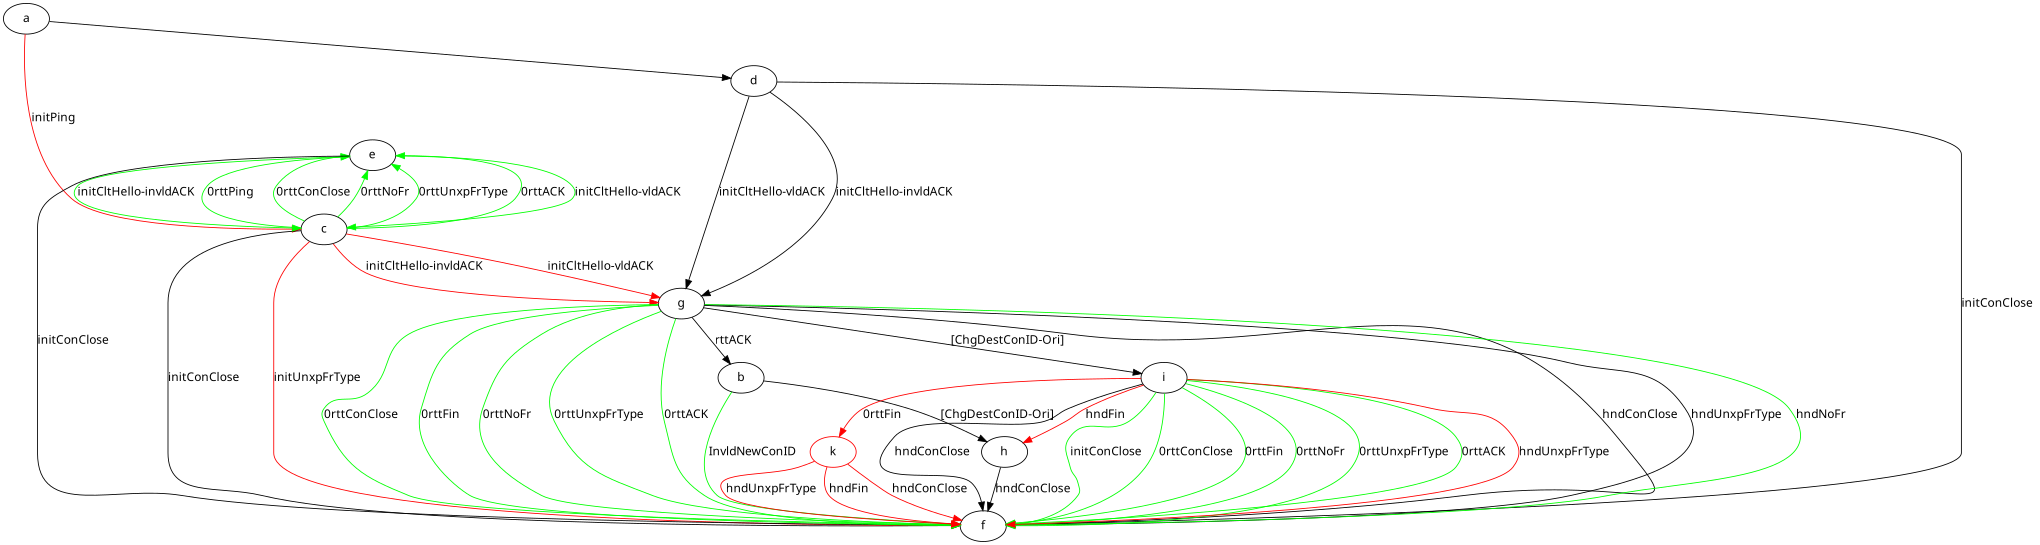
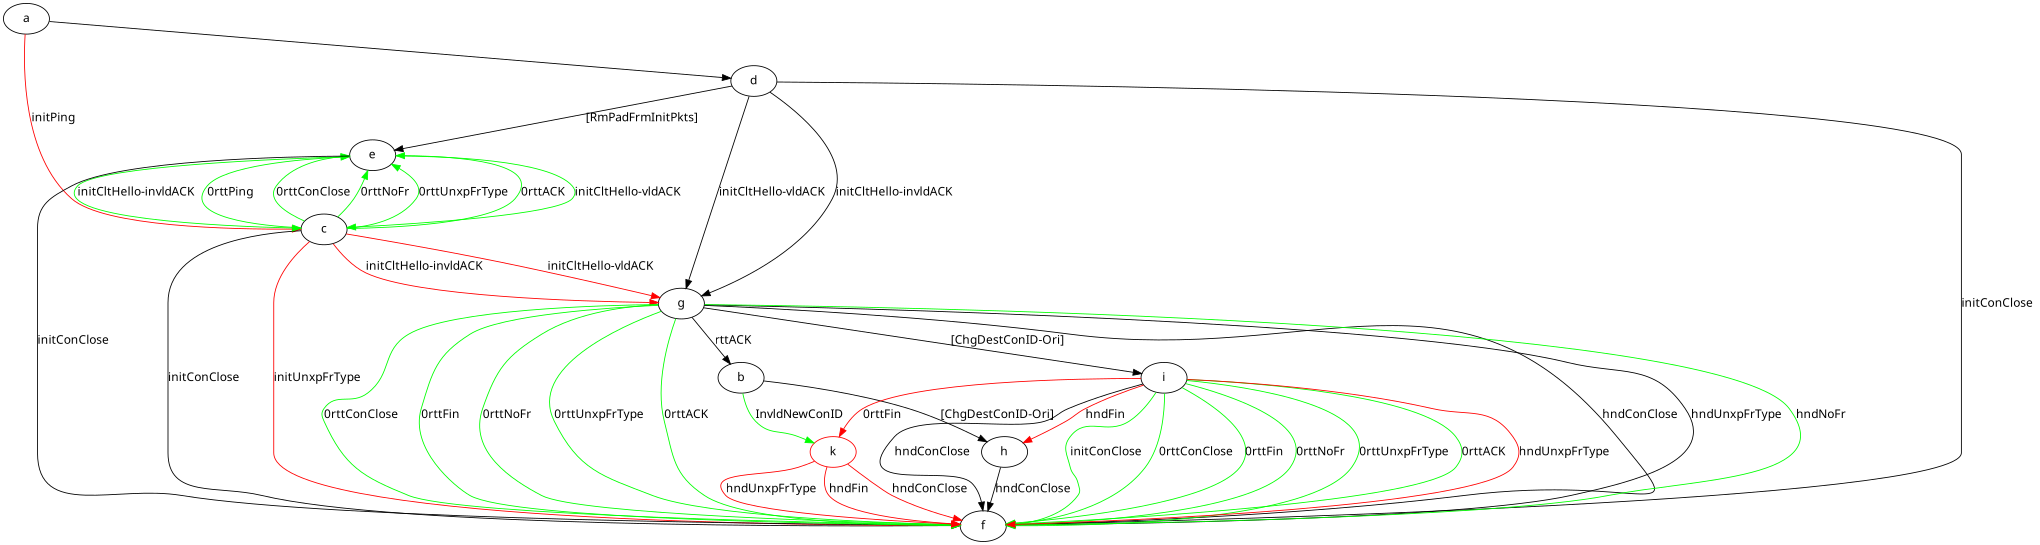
edge "d" -> "e": added, label "[RmPadFrmInitPkts]"
edge "b" -> "f": now "b" -> "k"
